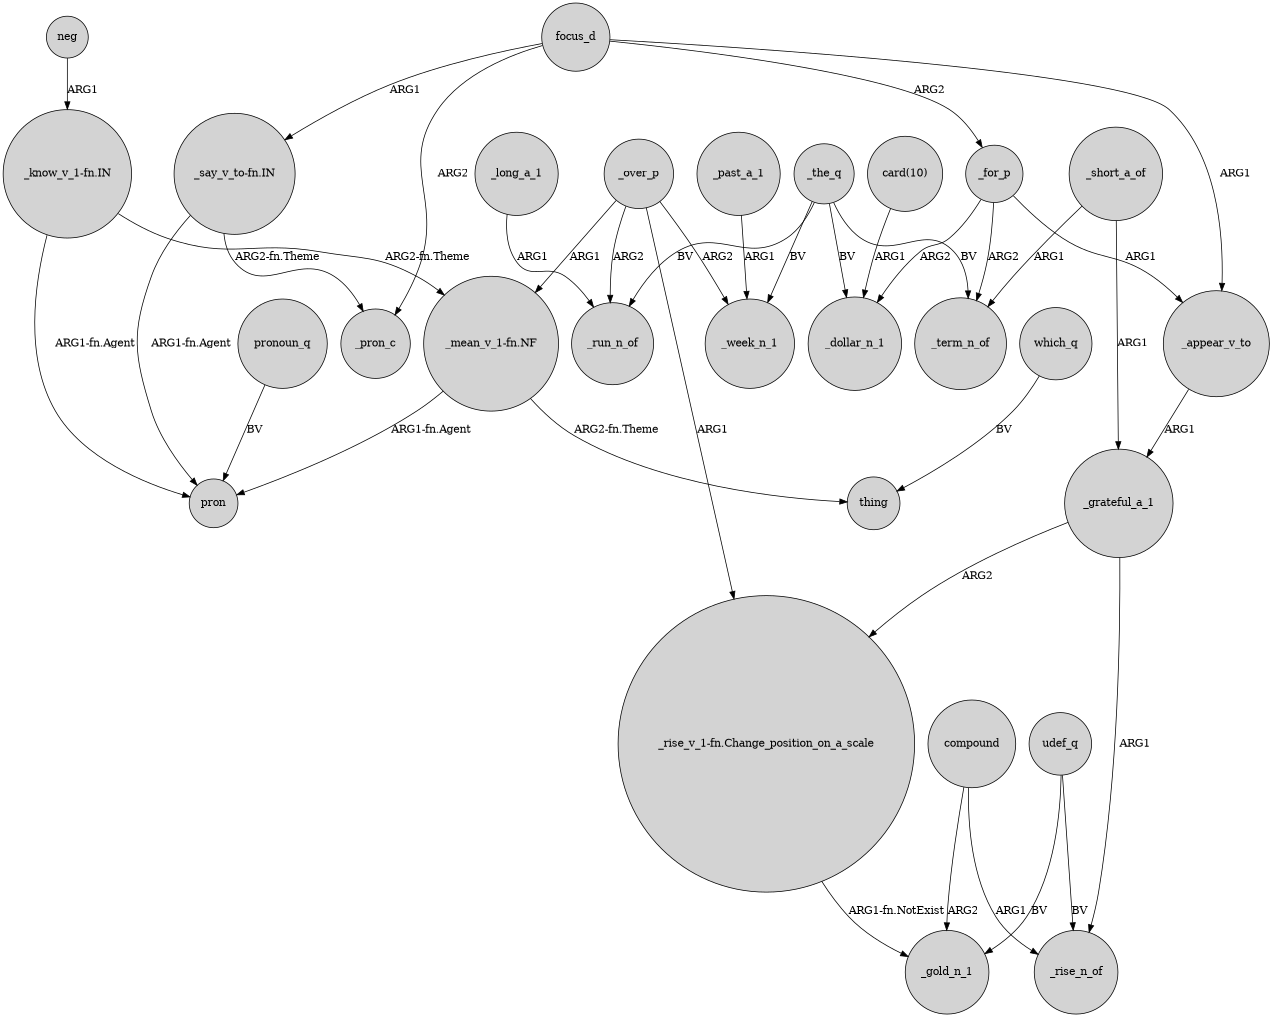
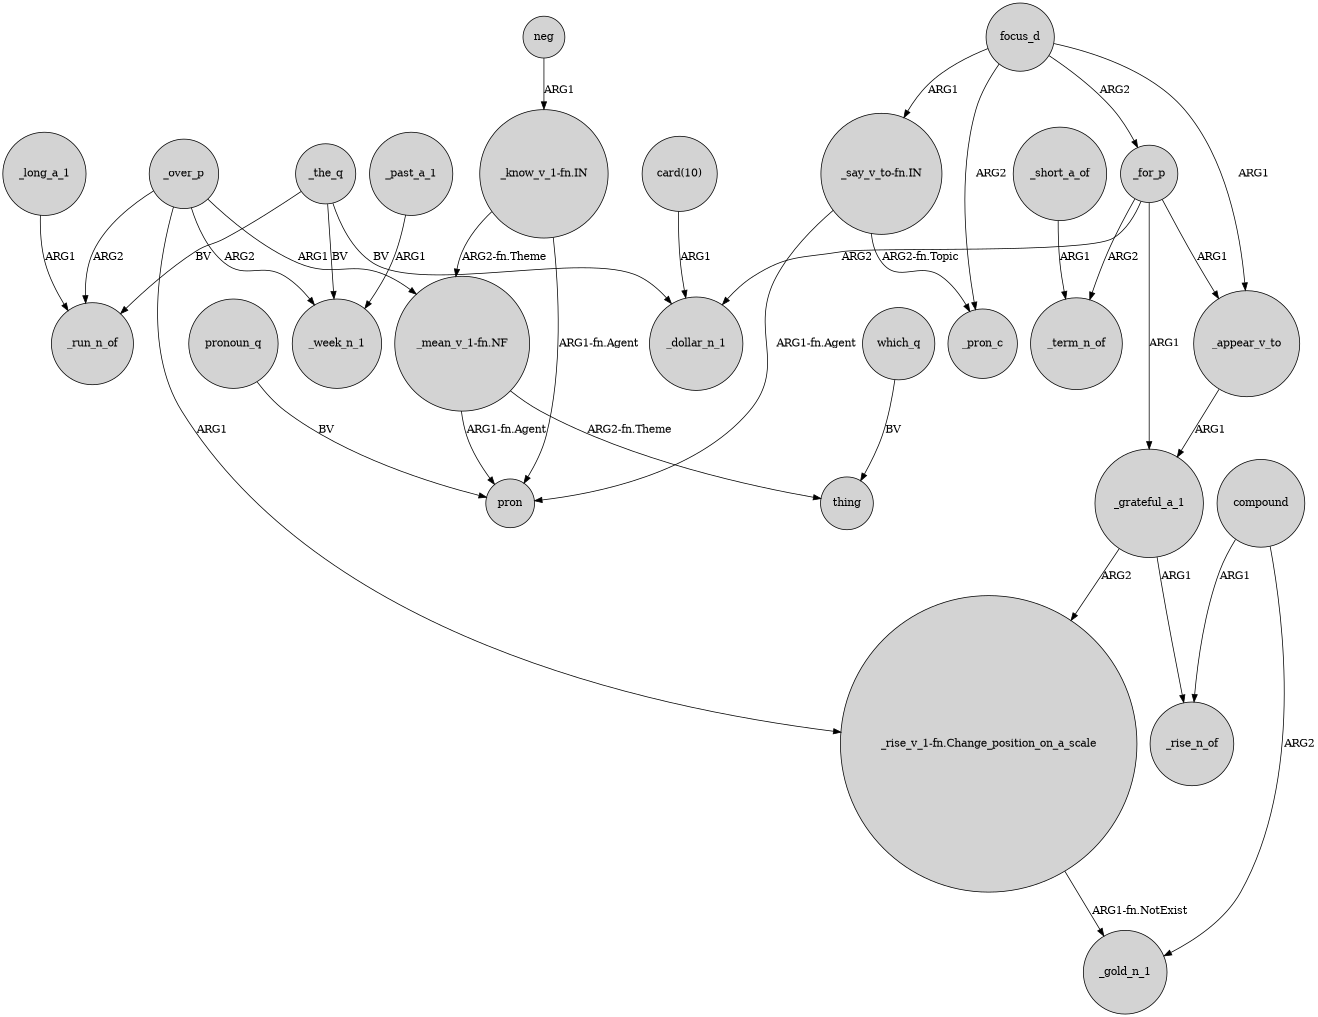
edge "_the_q" -> "_term_n_of": removed, label "BV"
edge "_say_v_to-fn.IN" -> "_pron_c": label "ARG2-fn.Theme" -> "ARG2-fn.Topic"
edge "_short_a_of" -> "_grateful_a_1": now "_for_p" -> "_grateful_a_1"
node "udef_q": removed
